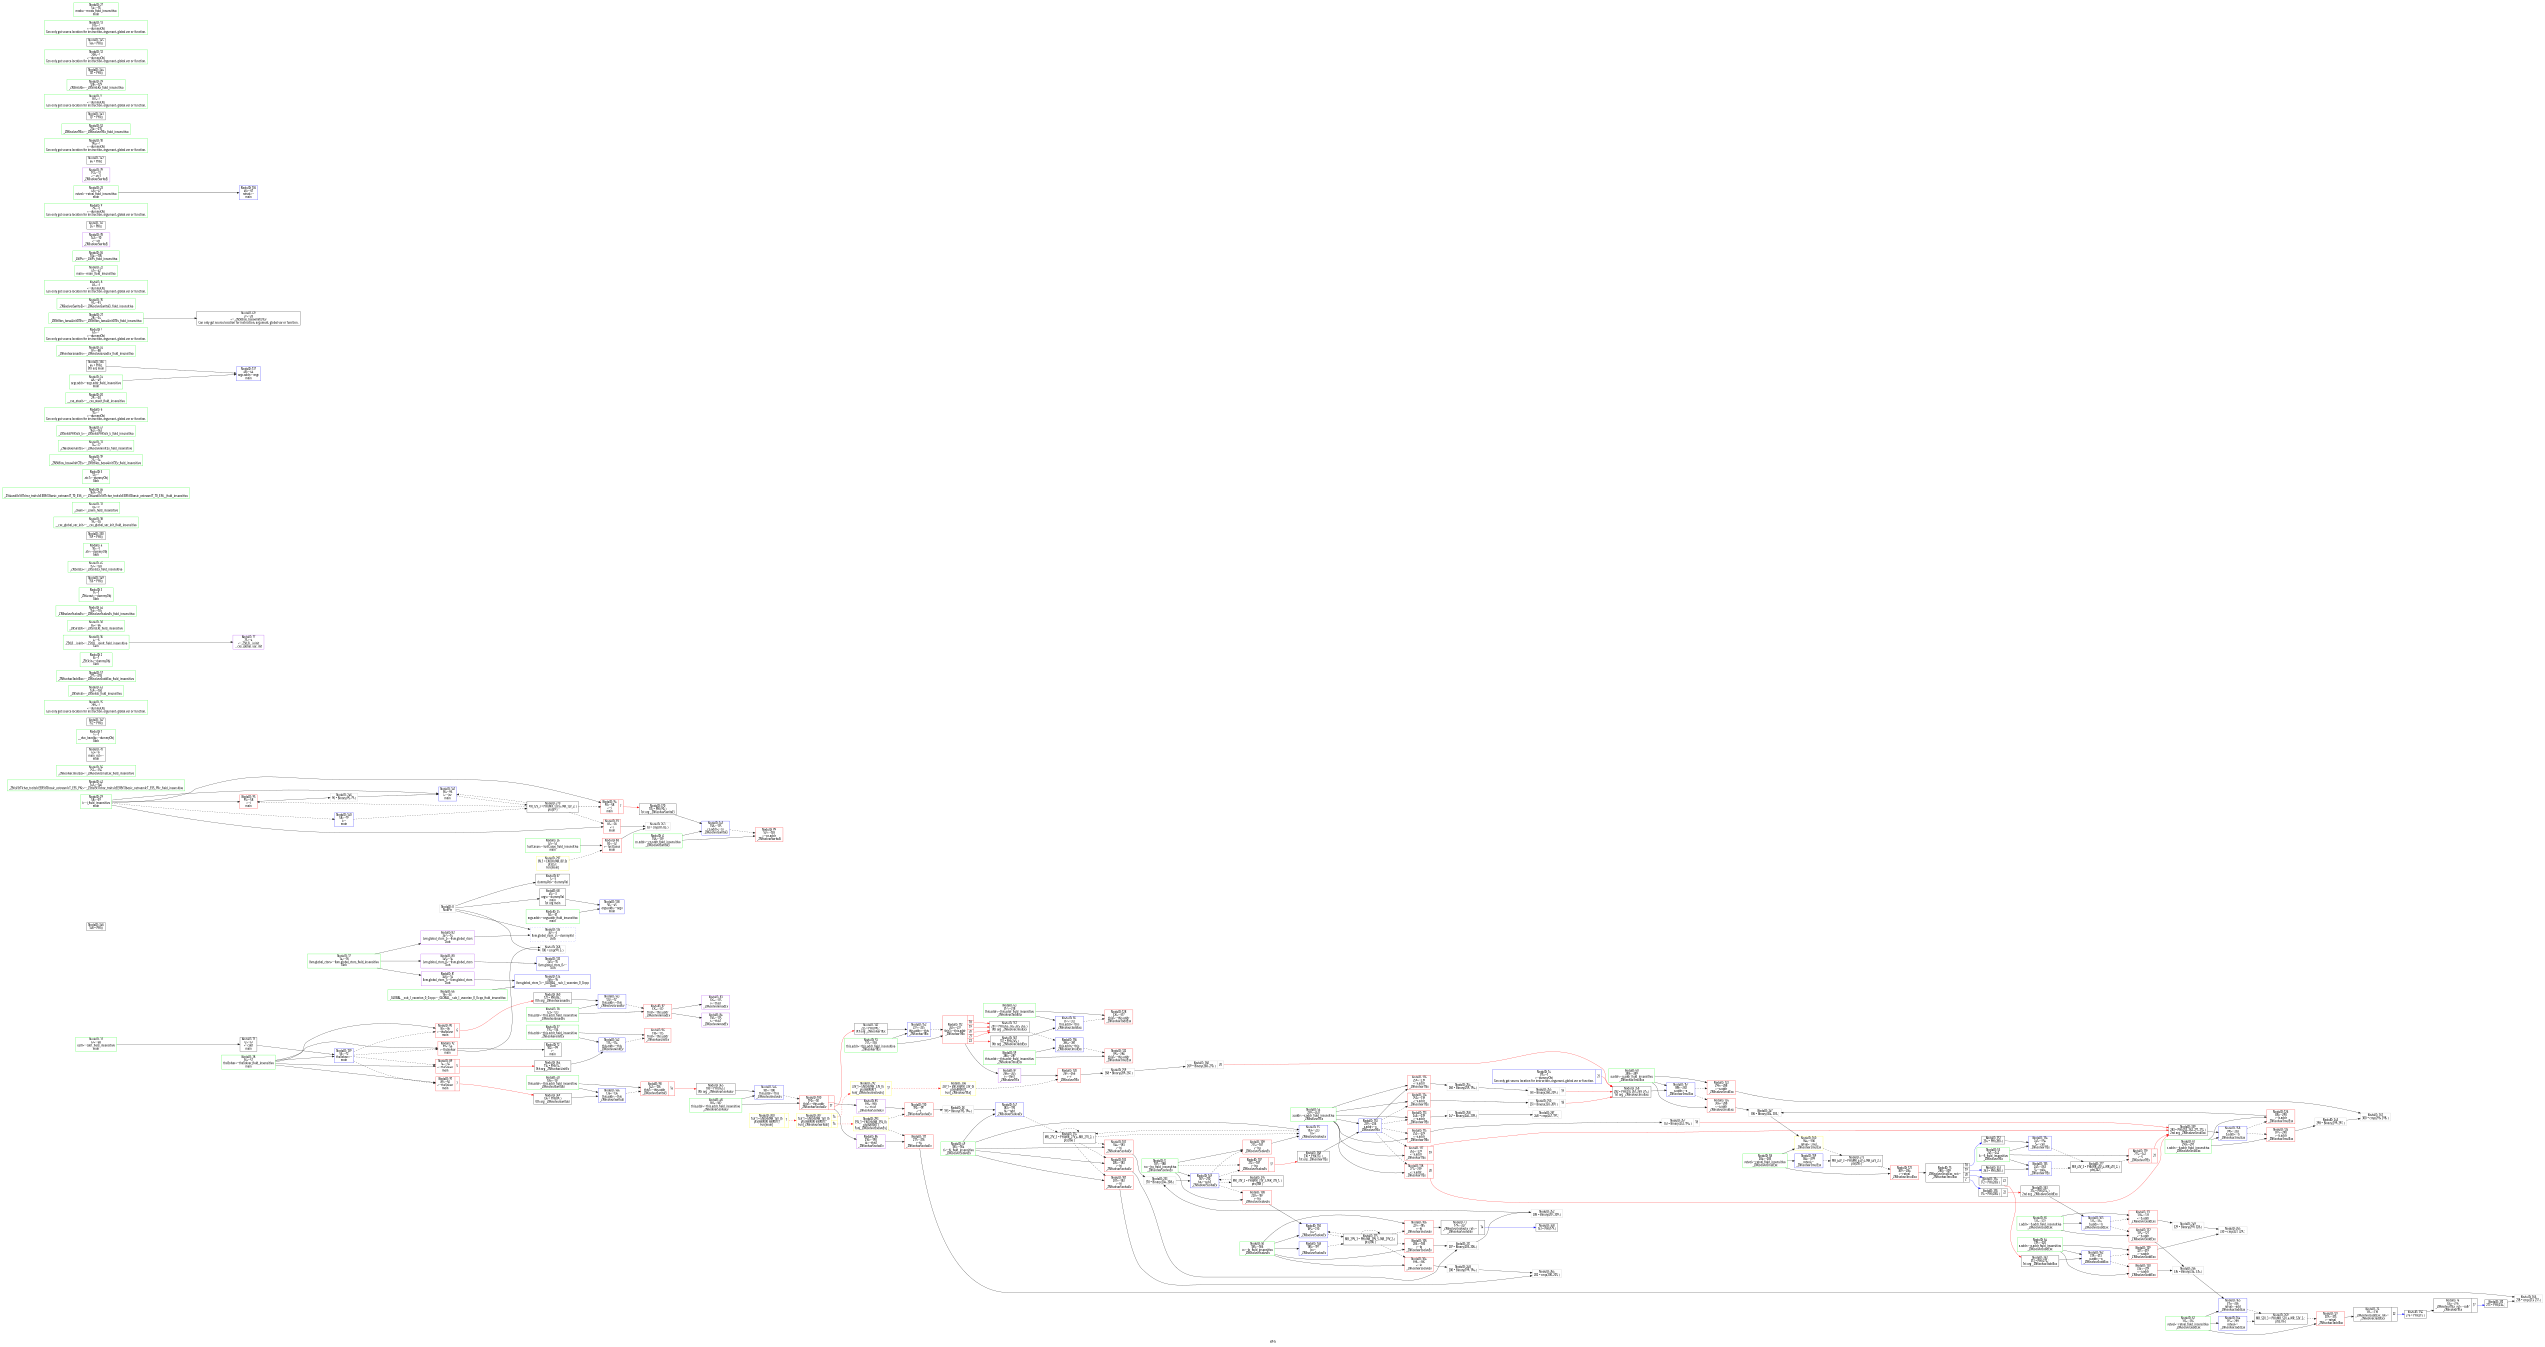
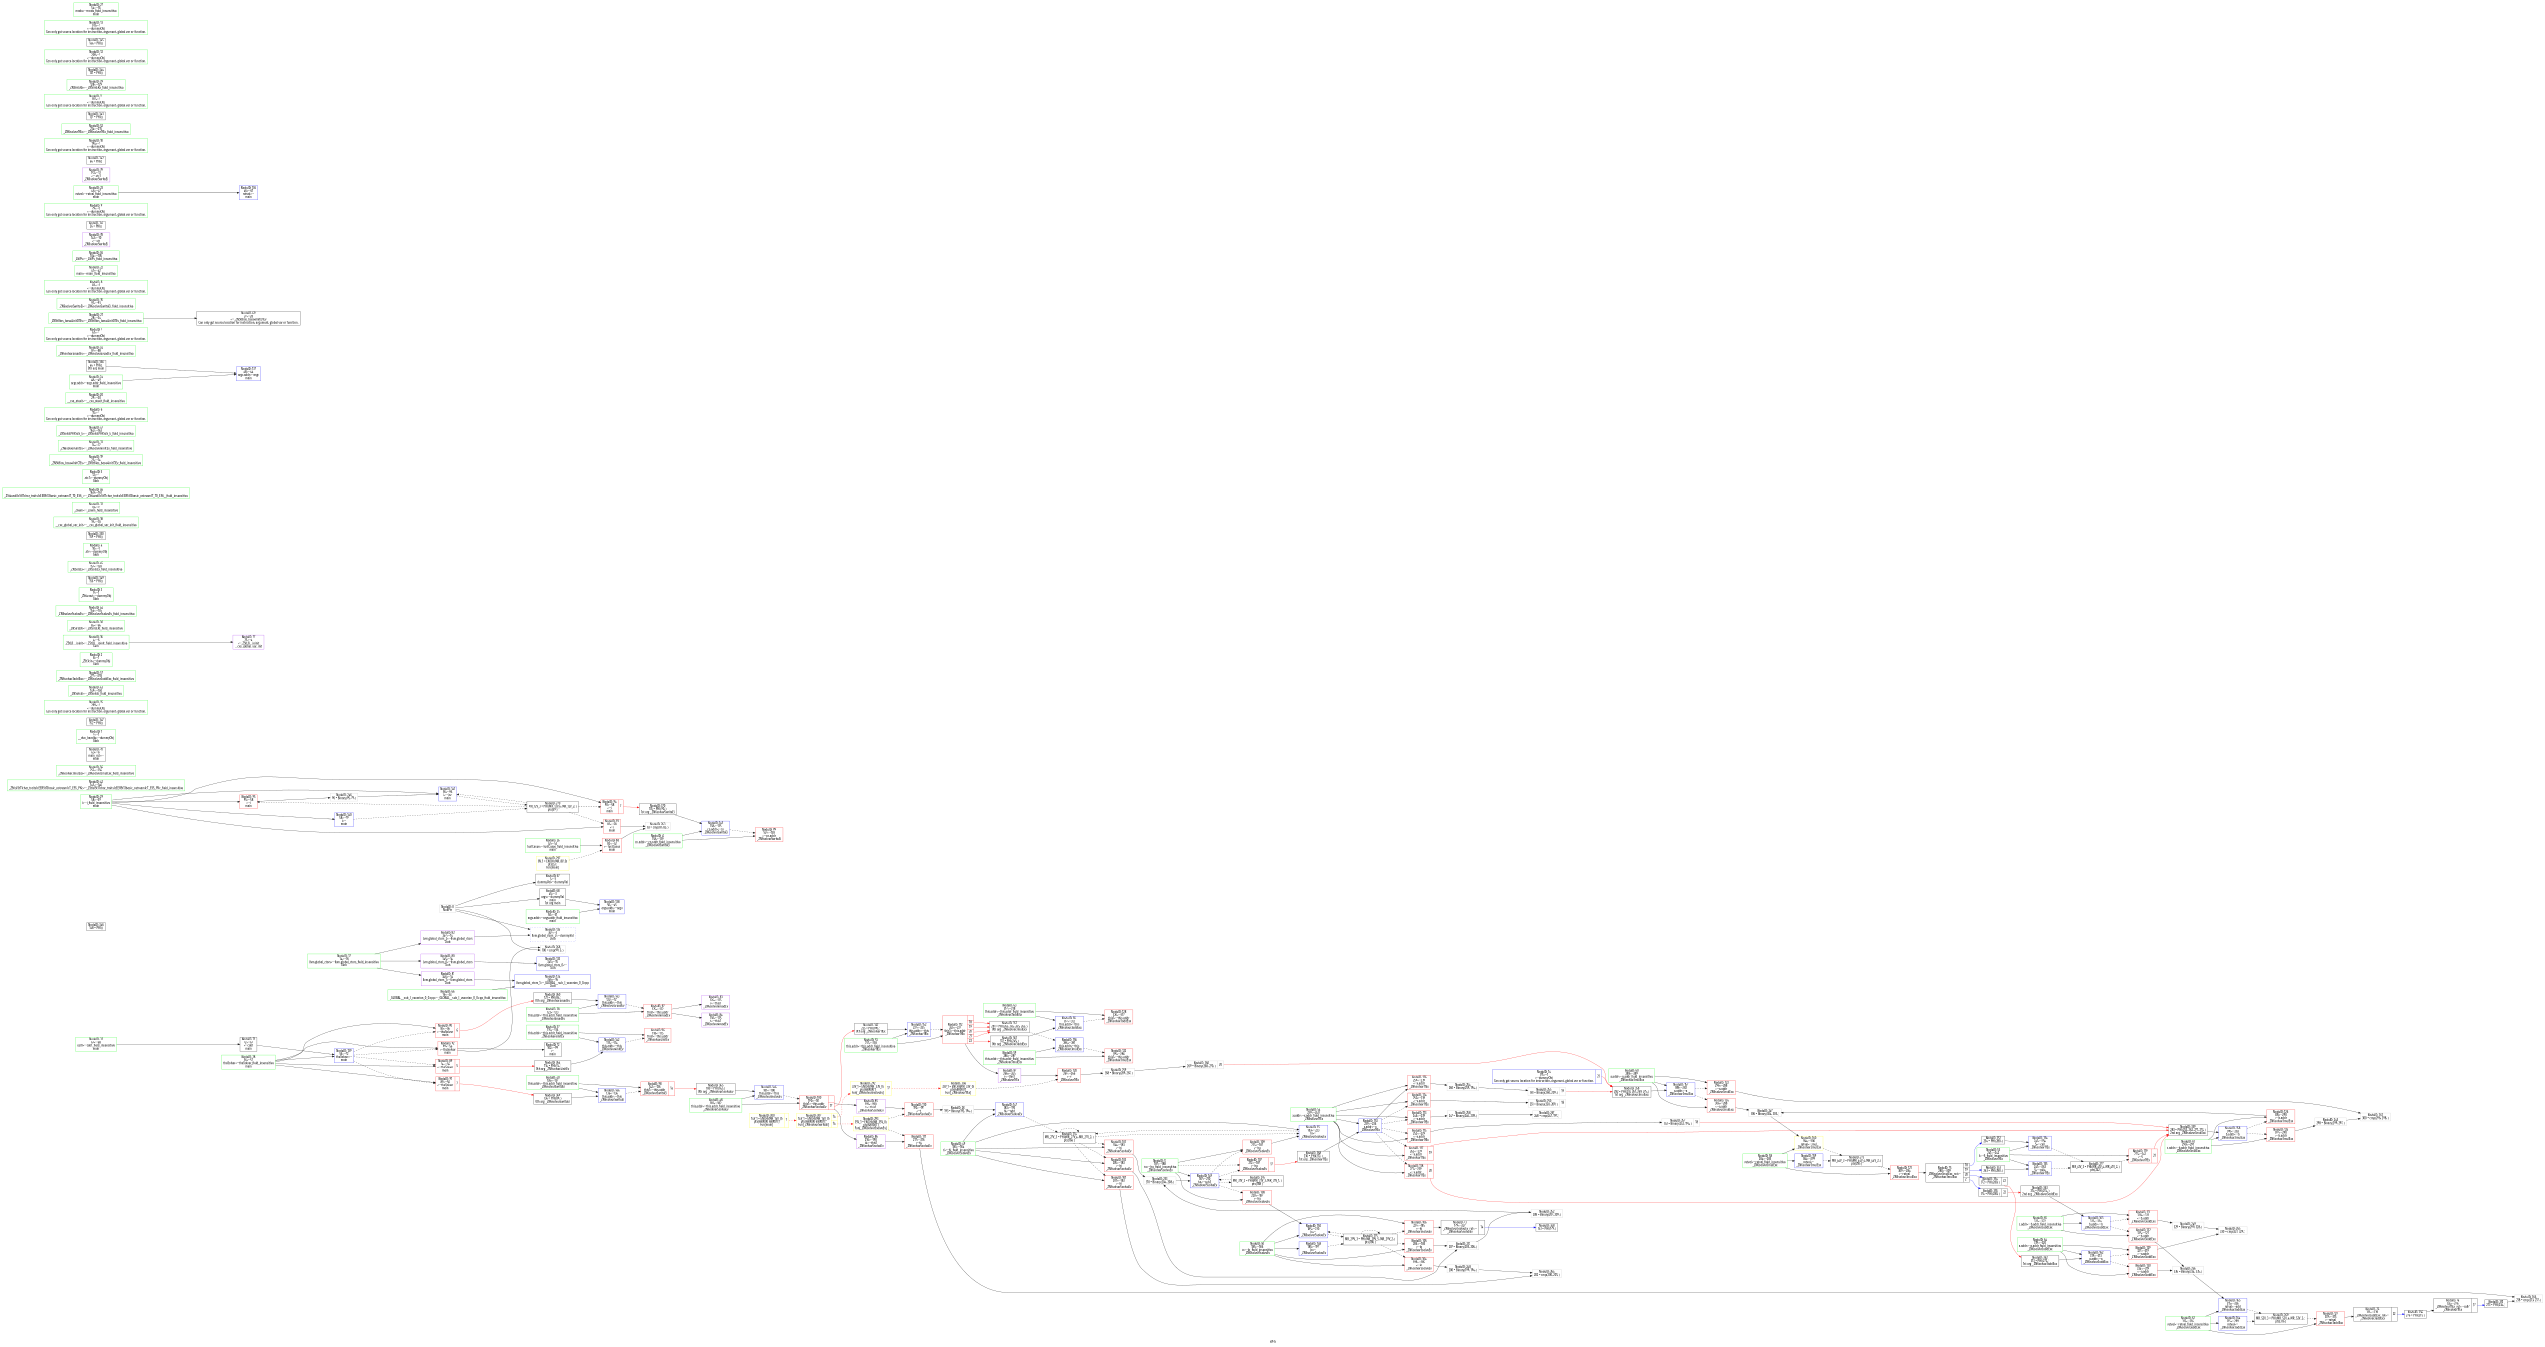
edge "NodeID: 29" -> "NodeID: 140": style dashed -> solid
edge "NodeID: 250" -> "NodeID: 358": removed
